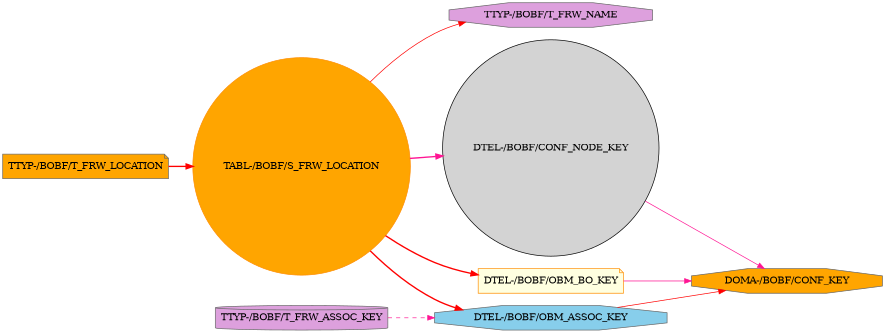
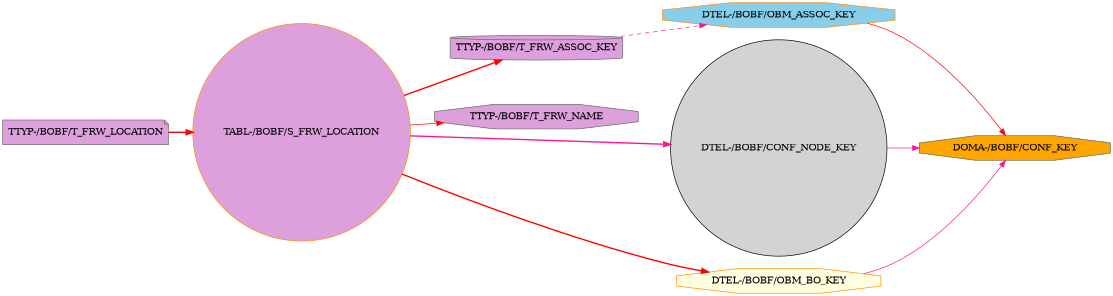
node "TTYP-/BOBF/T_FRW_LOCATION": fillcolor orange -> plum
node "TABL-/BOBF/S_FRW_LOCATION": fillcolor orange -> plum
node "DTEL-/BOBF/OBM_BO_KEY": shape note -> octagon
edge "TABL-/BOBF/S_FRW_LOCATION" -> "DTEL-/BOBF/OBM_ASSOC_KEY": now "TABL-/BOBF/S_FRW_LOCATION" -> "TTYP-/BOBF/T_FRW_ASSOC_KEY"
node "DTEL-/BOBF/OBM_ASSOC_KEY": color gray40 -> darkorange
